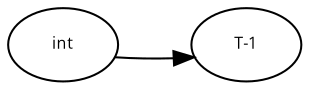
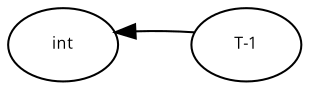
edge "int" -> "T-1": reversed
